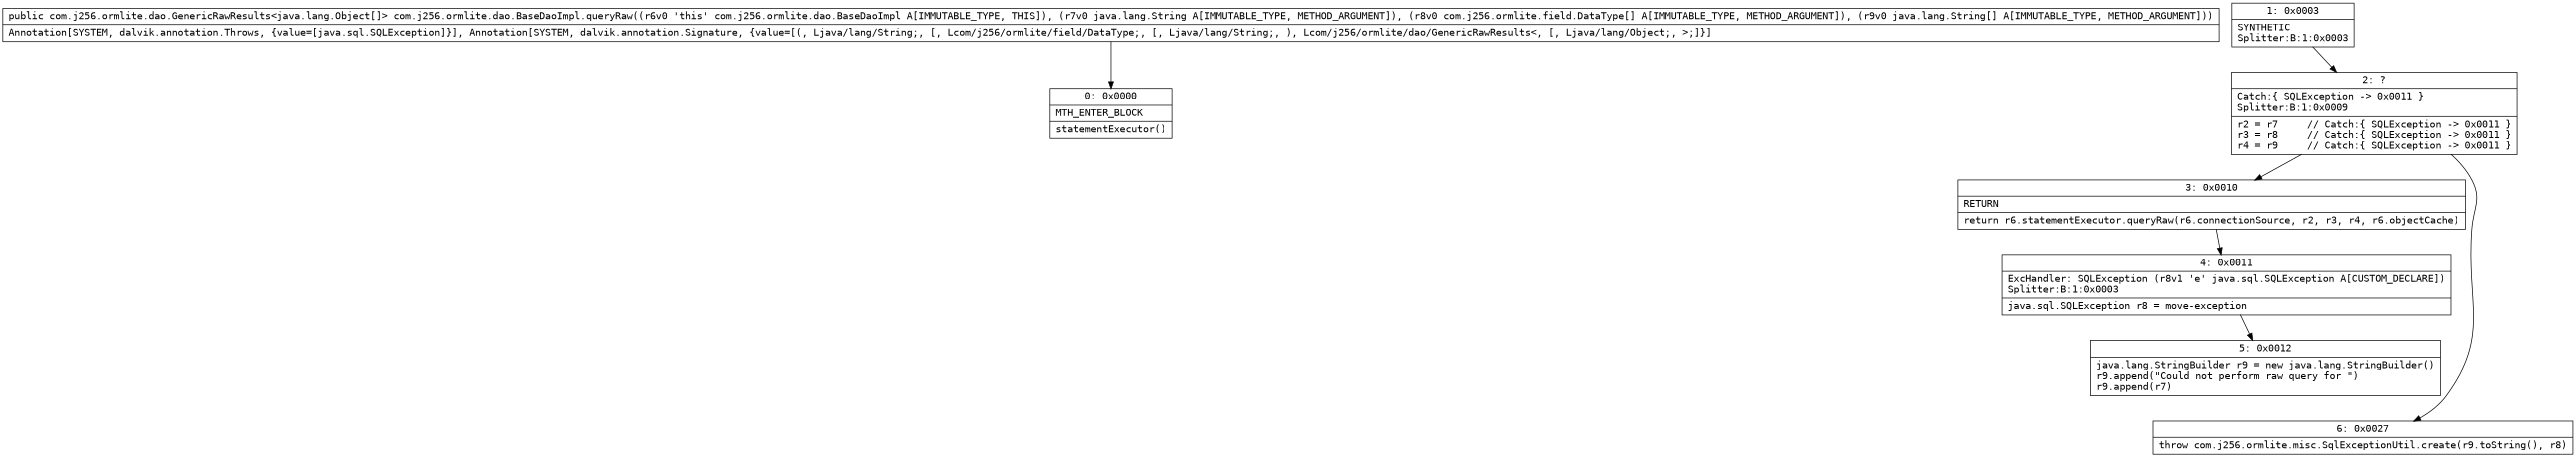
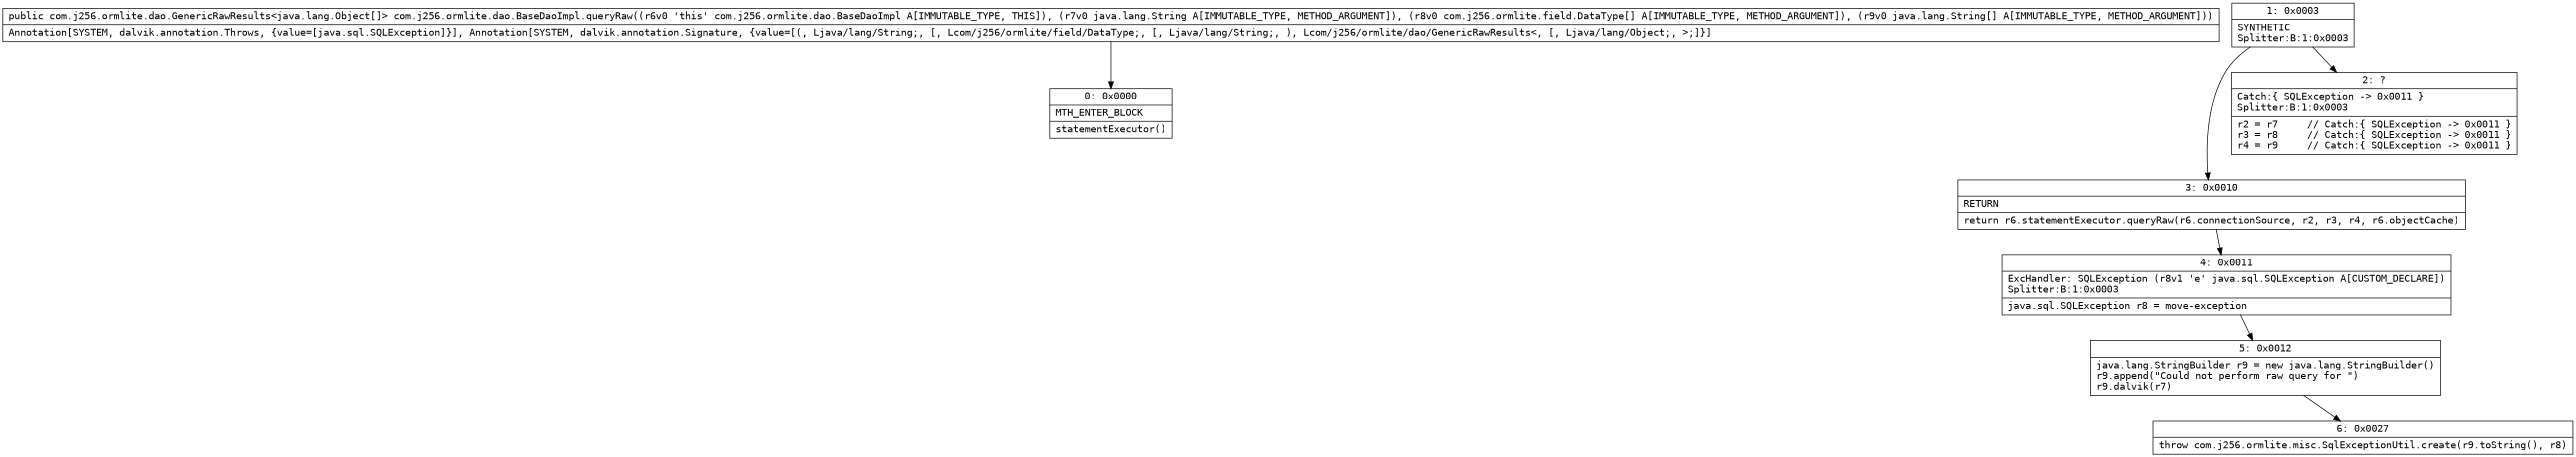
node "2: ?": text "Splitter:B:1:0x0009" -> "Splitter:B:1:0x0003"
edge "2: ?" -> "3: 0x0010": now "1: 0x0003" -> "3: 0x0010"
edge "2: ?" -> "6: 0x0027": now "5: 0x0012" -> "6: 0x0027"
node "5: 0x0012": text "r9.append(r7)" -> "r9.dalvik(r7)"
